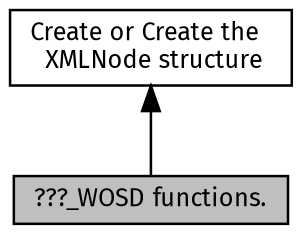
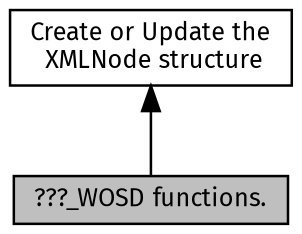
node "Create or Create the XMLNode structure": label "Create or Create the XMLNode structure" -> "Create or Update the XMLNode structure"
